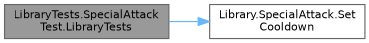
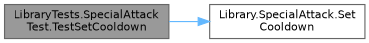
node "LibraryTests.SpecialAttack Test.LibraryTests": label "LibraryTests.SpecialAttack Test.LibraryTests" -> "LibraryTests.SpecialAttack Test.TestSetCooldown"
